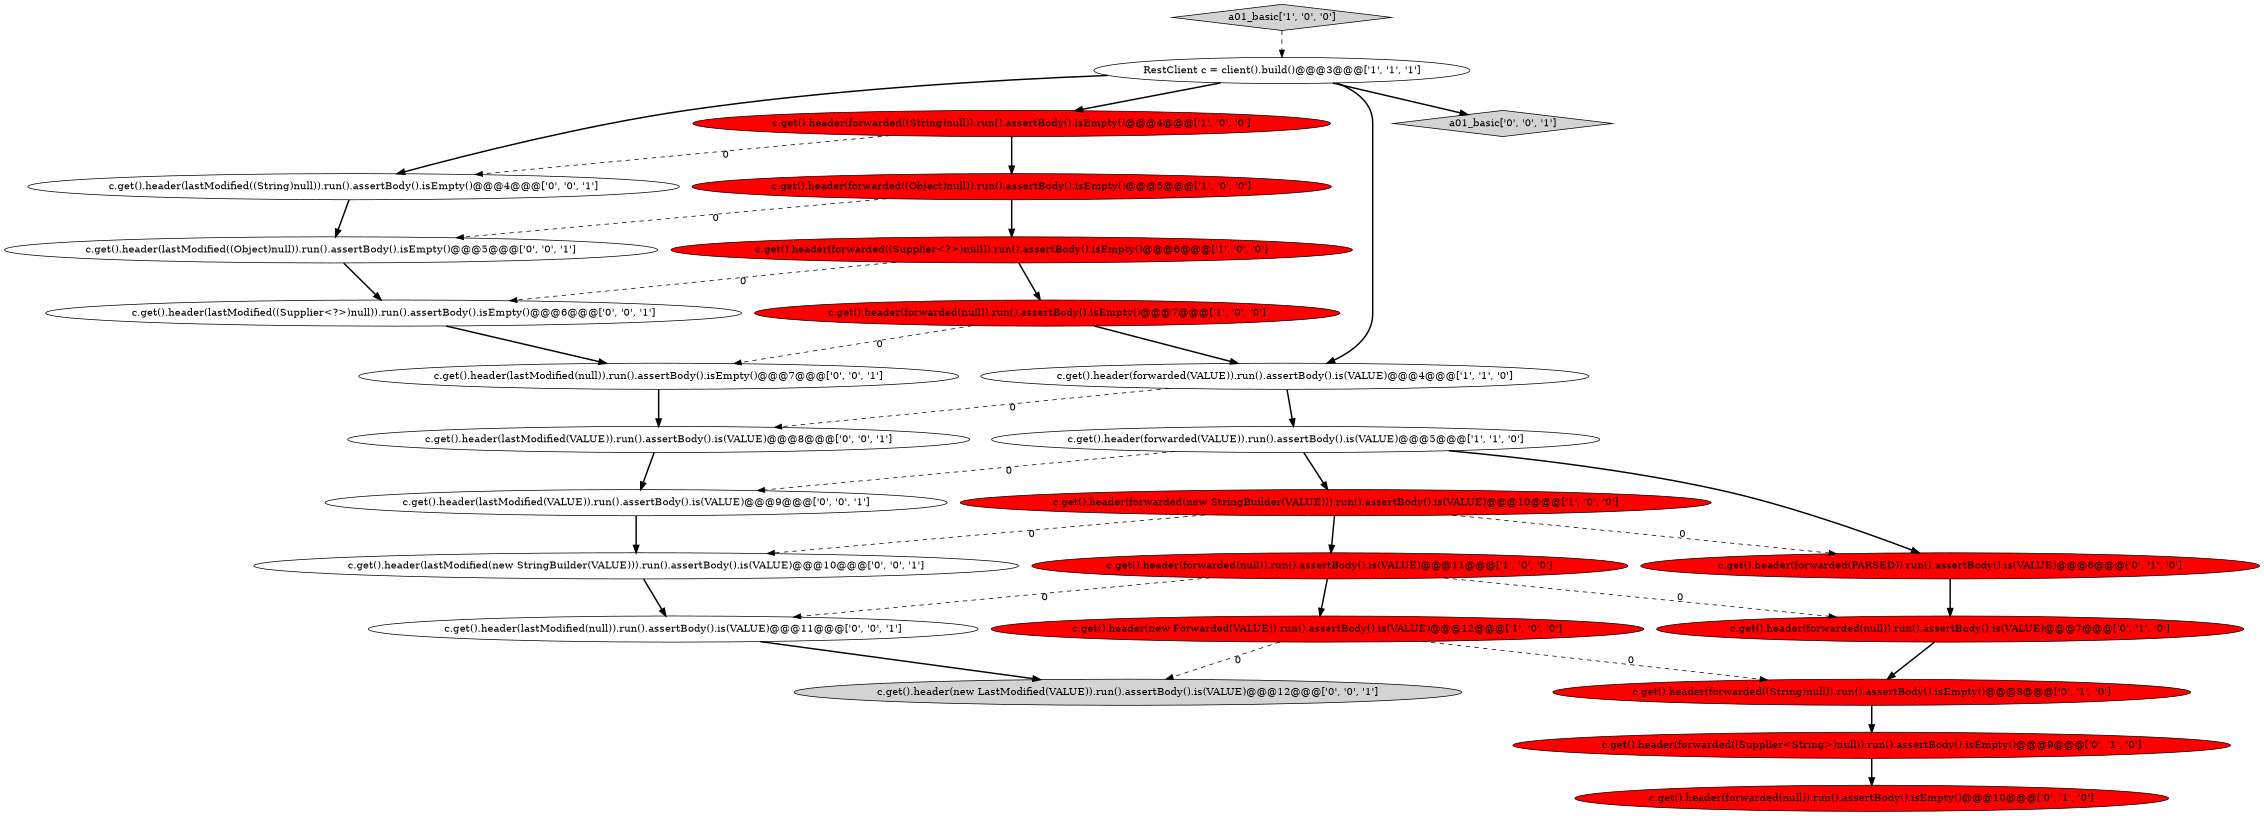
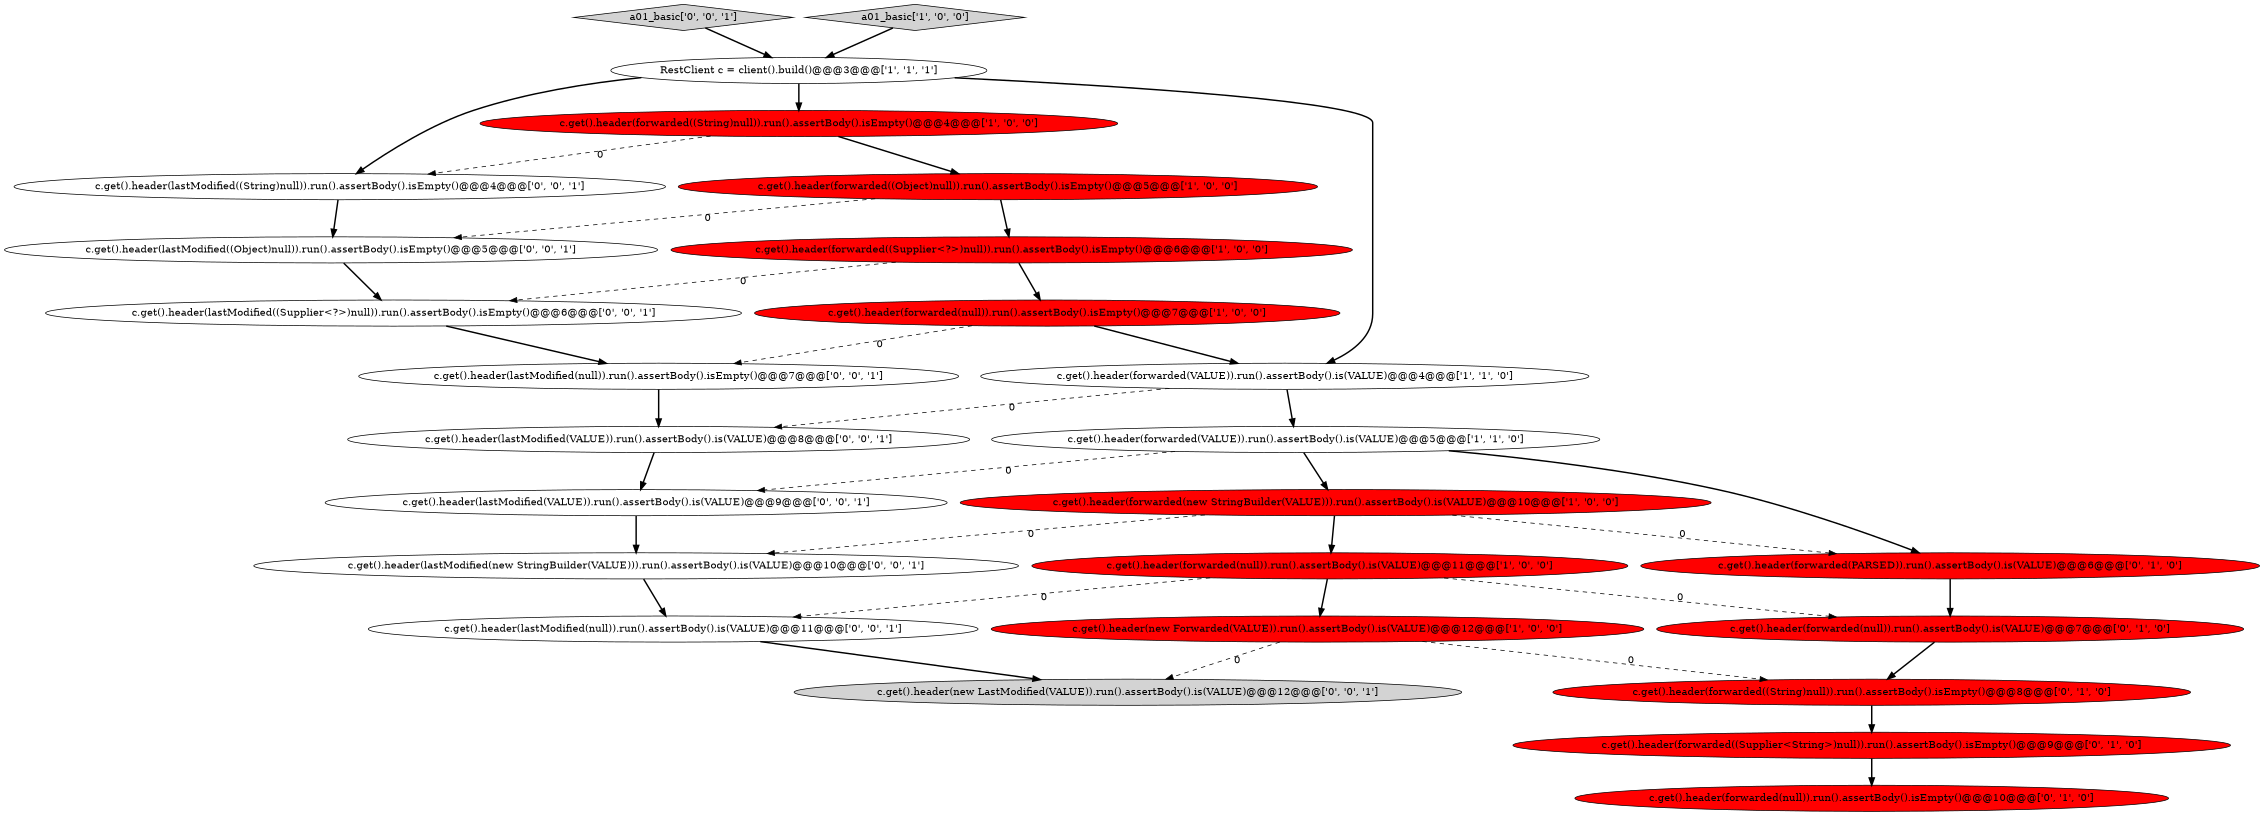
edge "a01_basic['1', '0', '0']" -> "RestClient c = client().build()@@@3@@@['1', '1', '1']": style dashed -> bold
edge "RestClient c = client().build()@@@3@@@['1', '1', '1']" -> "a01_basic['0', '0', '1']": reversed
